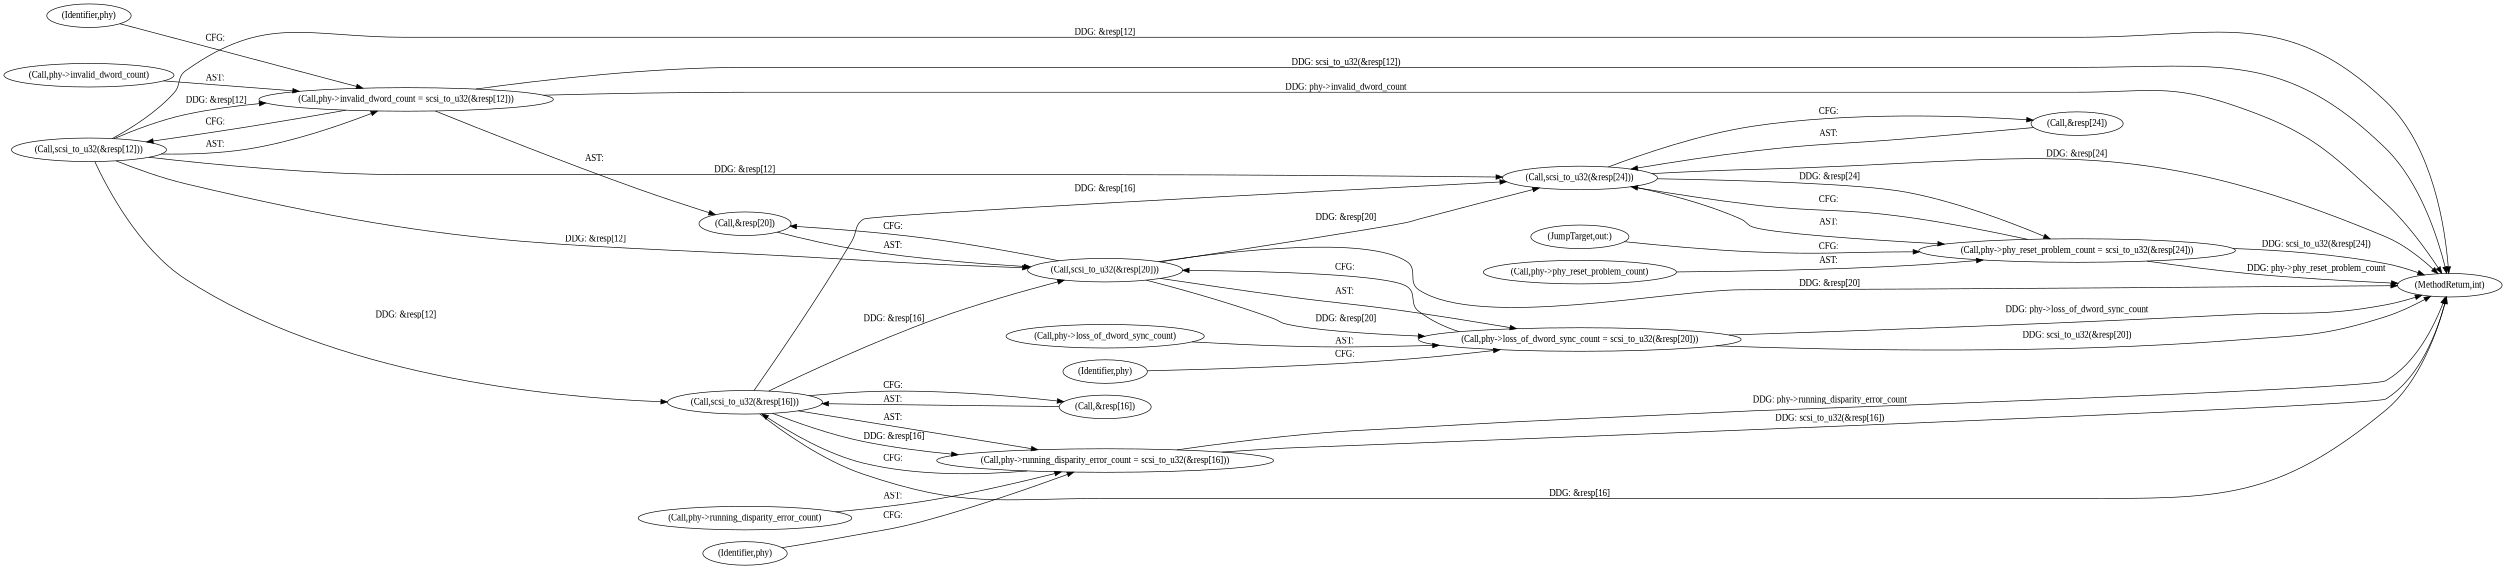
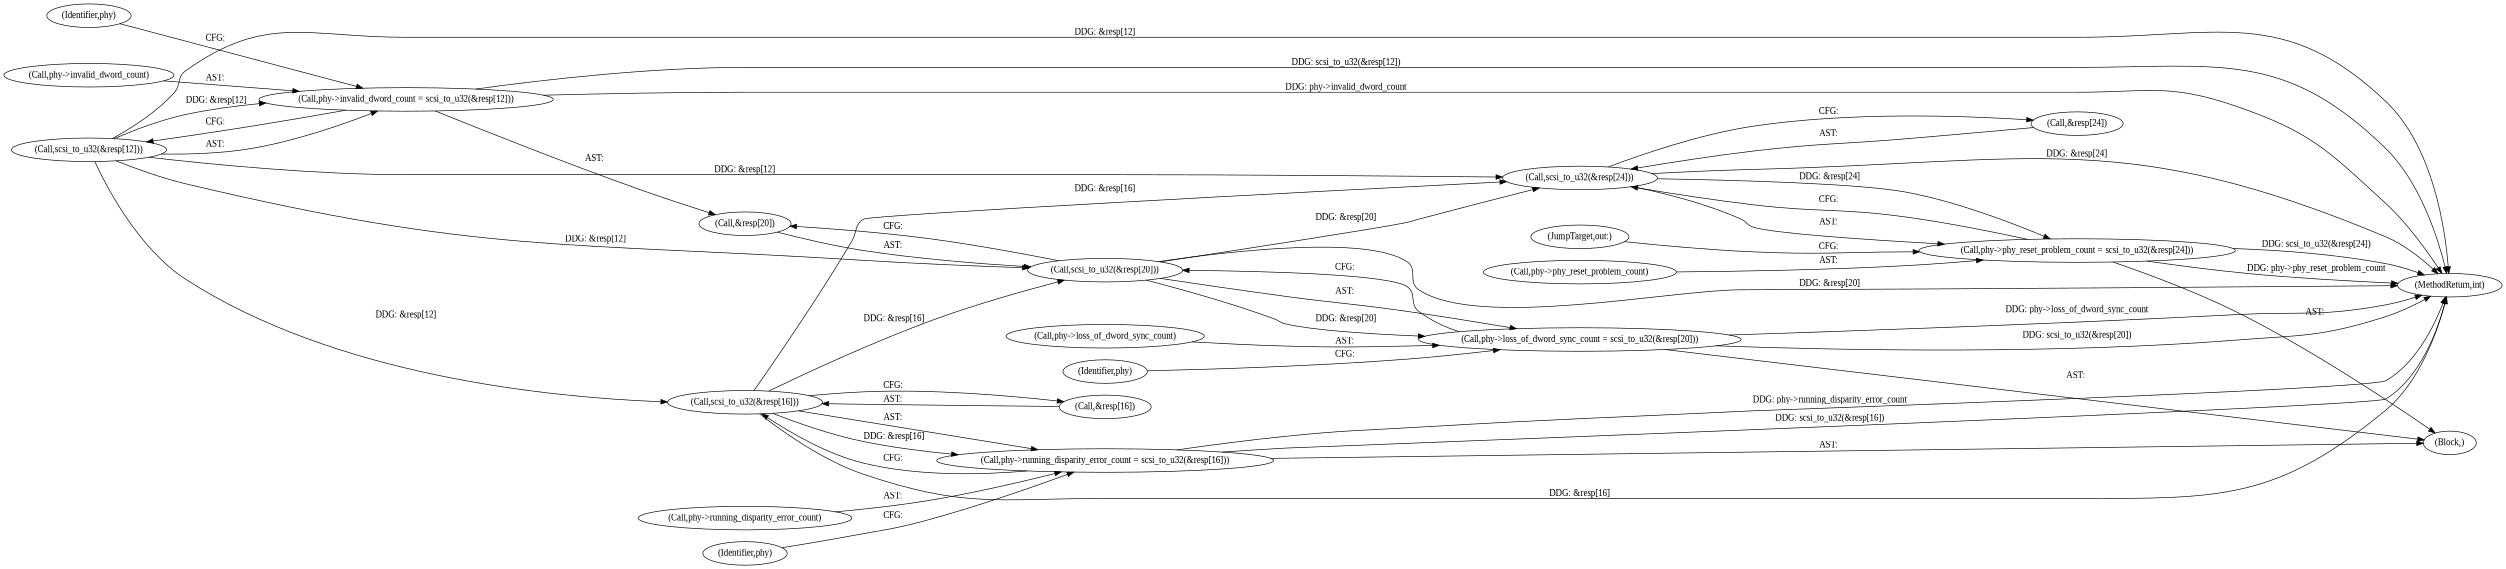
node "(Block,)": added
